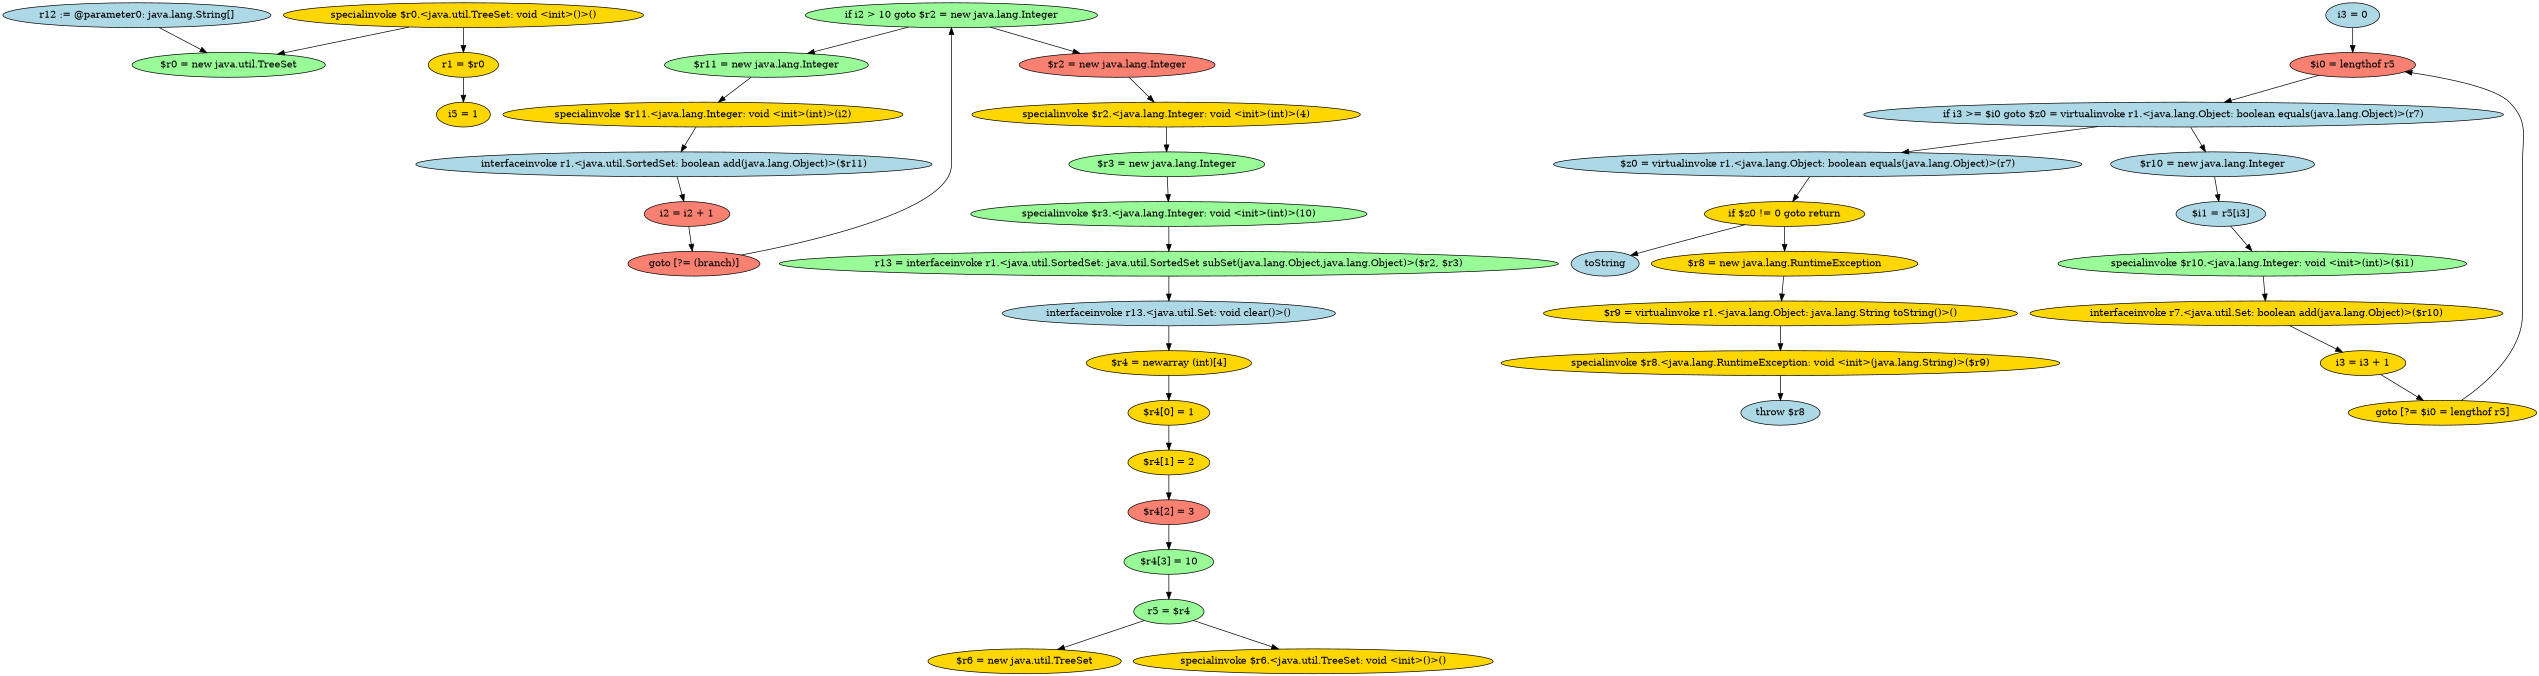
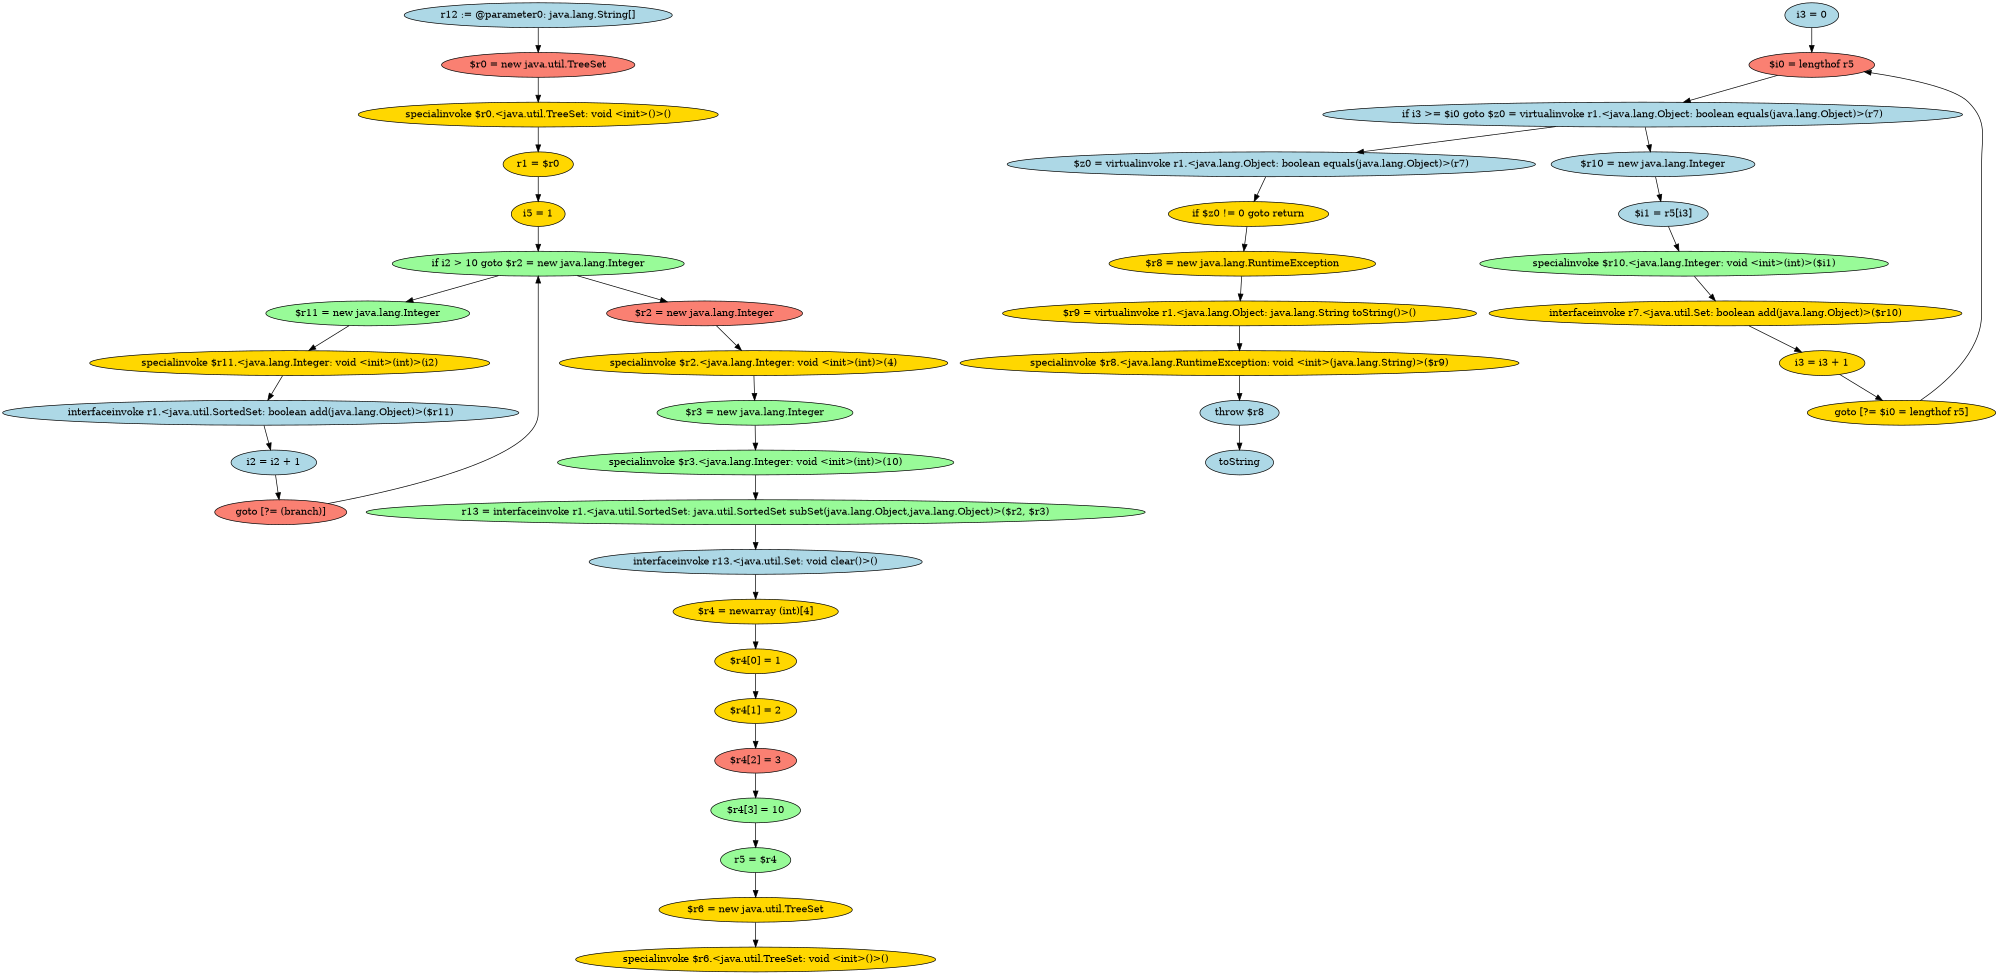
edge "specialinvoke $r0.<java.util.TreeSet: void <init>()>()" -> "$r0 = new java.util.TreeSet": reversed
node "$r0 = new java.util.TreeSet": fillcolor palegreen -> salmon
node "i2 = i2 + 1": fillcolor salmon -> lightblue
edge "i5 = 1" -> "if i2 > 10 goto $r2 = new java.lang.Integer": added
edge "if $z0 != 0 goto return" -> "toString": now "throw $r8" -> "toString"
edge "r5 = $r4" -> "specialinvoke $r6.<java.util.TreeSet: void <init>()>()": now "$r6 = new java.util.TreeSet" -> "specialinvoke $r6.<java.util.TreeSet: void <init>()>()"
